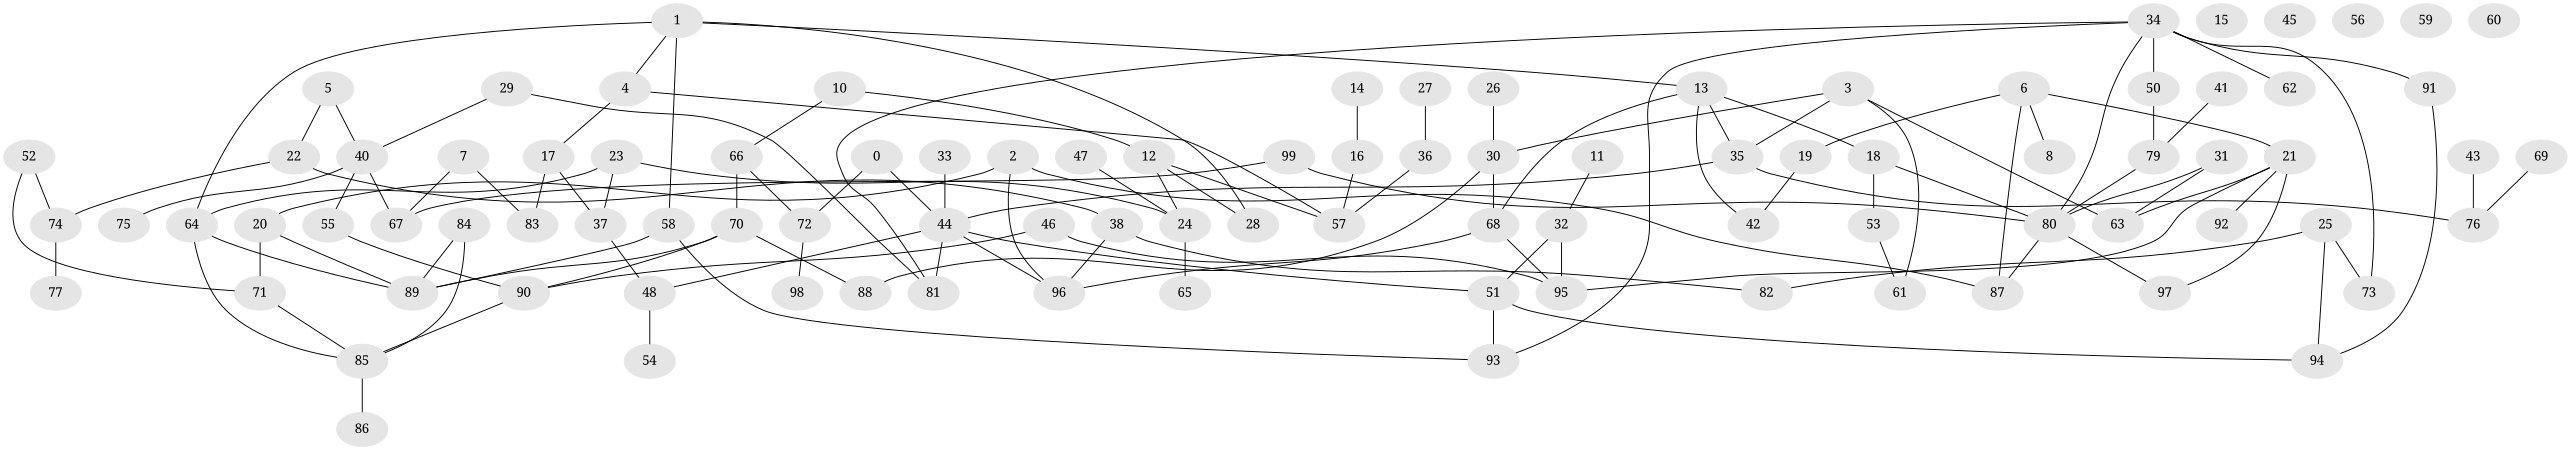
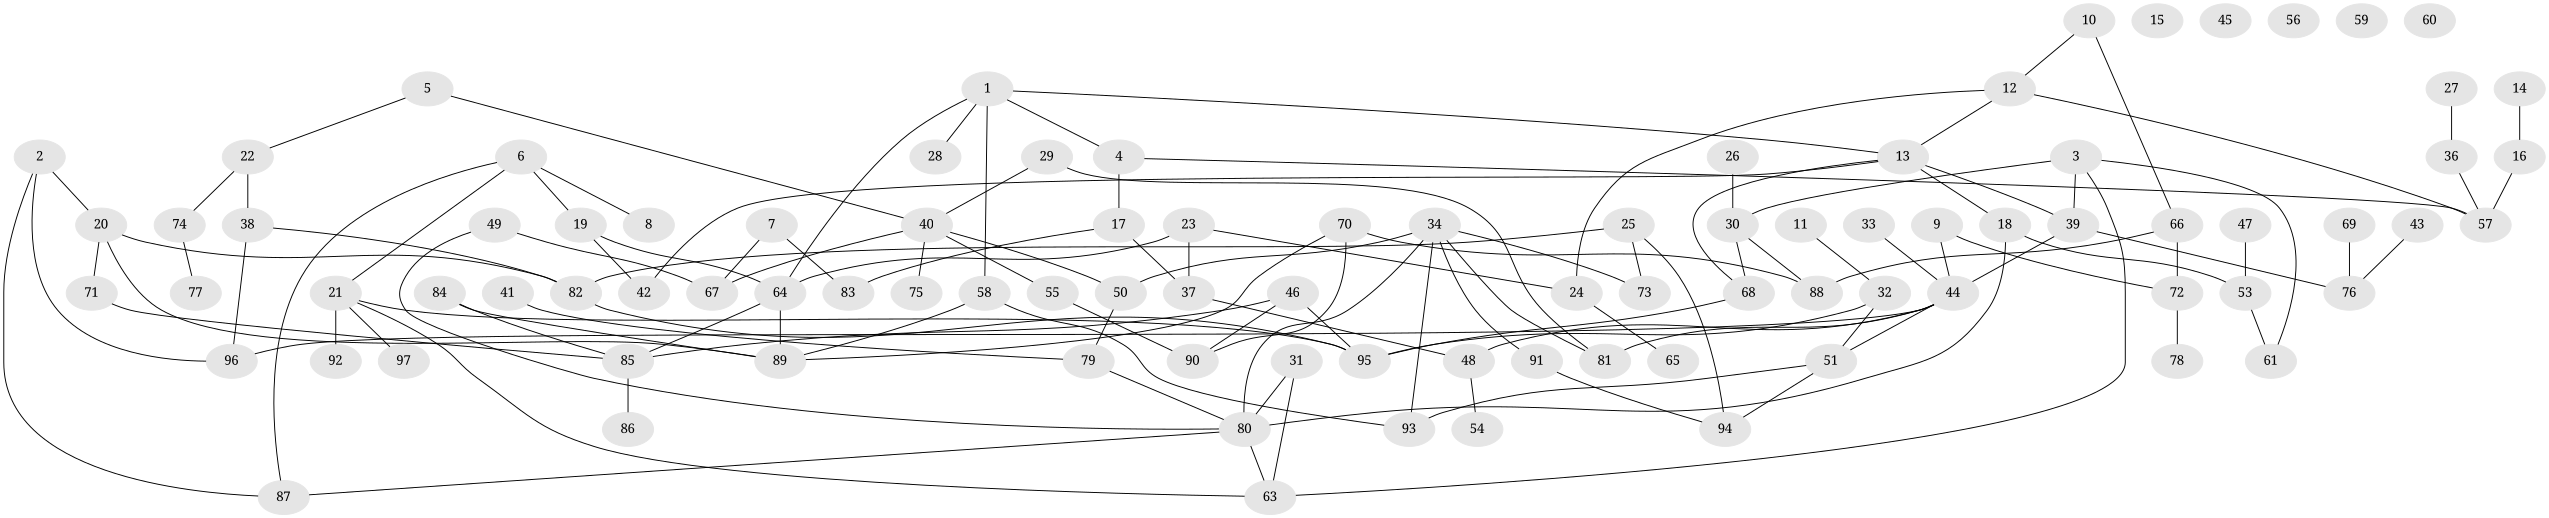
node "62": removed
node "52": removed
node "0": label "0" -> "9"
node "99": label "99" -> "49"
node "35": label "35" -> "39"
edge "47" -- "24": now "47" -- "53"
edge "12" -- "28": now "12" -- "13"
edge "66" -- "70": now "66" -- "88"
edge "20" -- "82": added
edge "19" -- "64": added
edge "68" -- "96": removed
edge "40" -- "50": added
edge "80" -- "97": now "80" -- "63"
node "98": label "98" -> "78"
edge "90" -- "85": now "46" -- "85"
edge "82" -- "95": added
